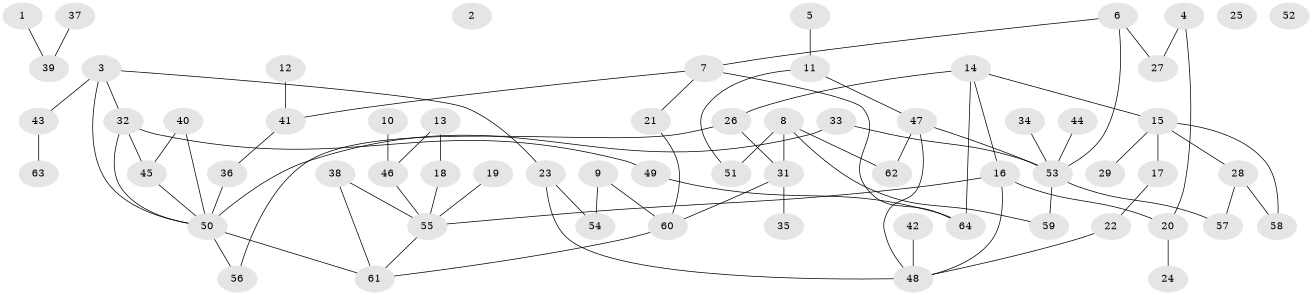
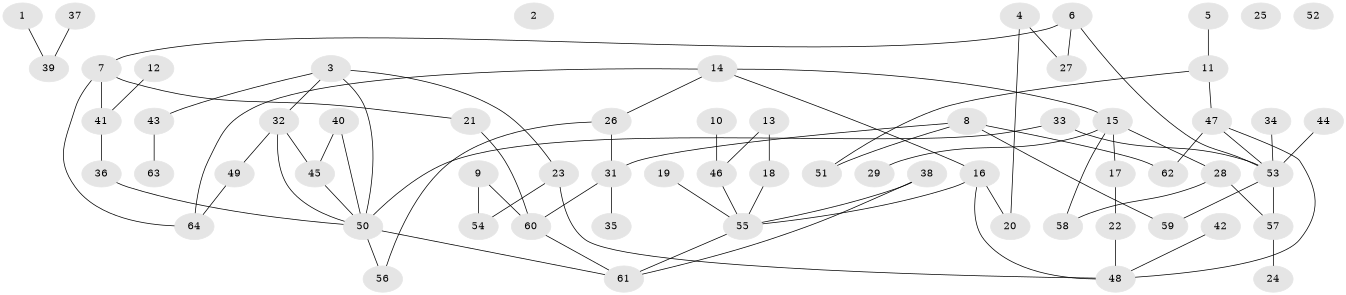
edge "20" -- "24": now "57" -- "24"
